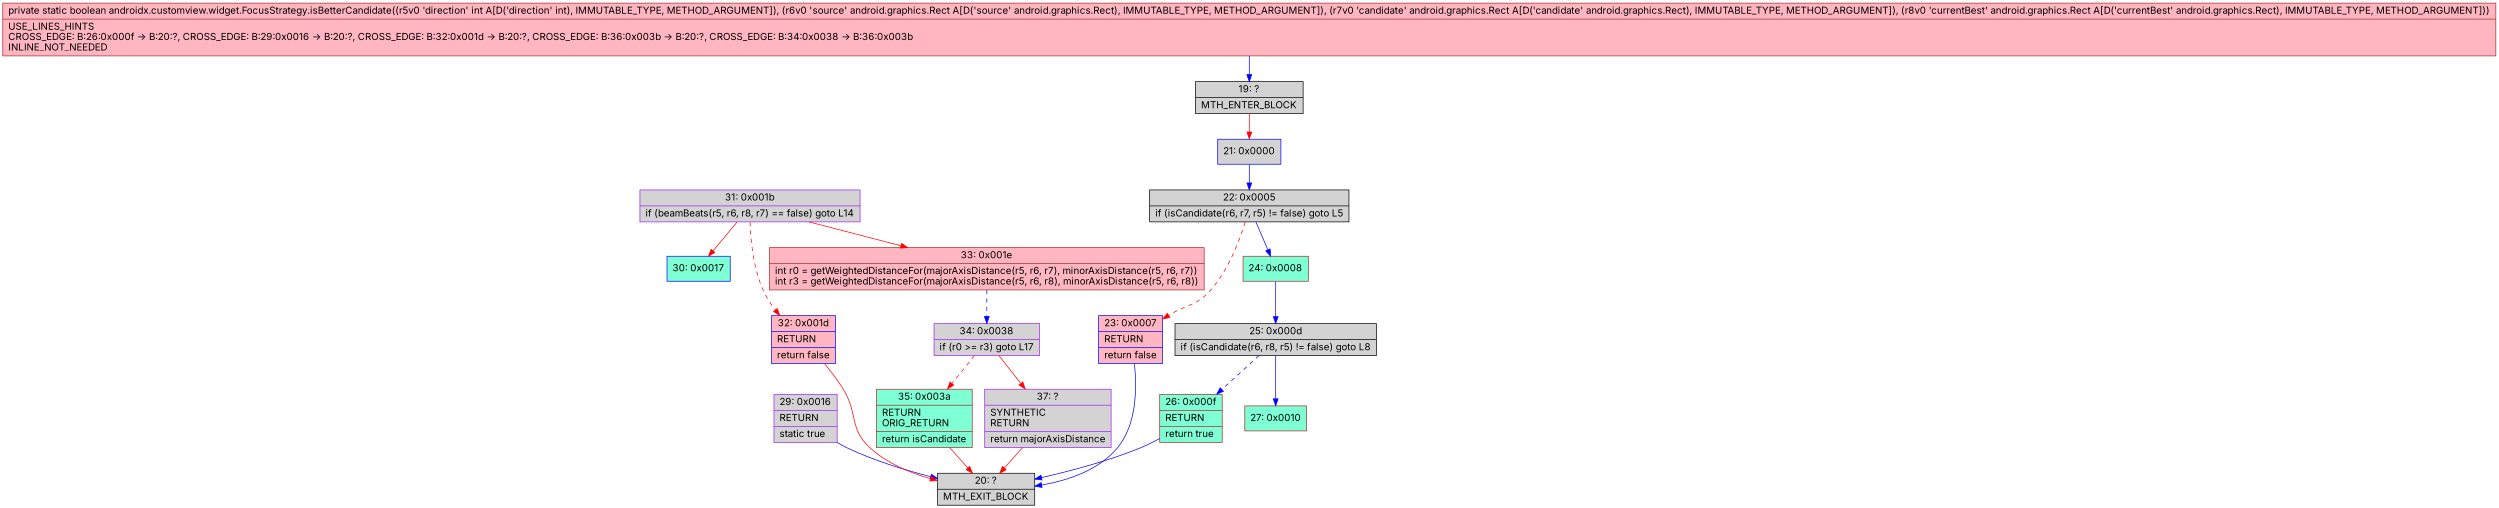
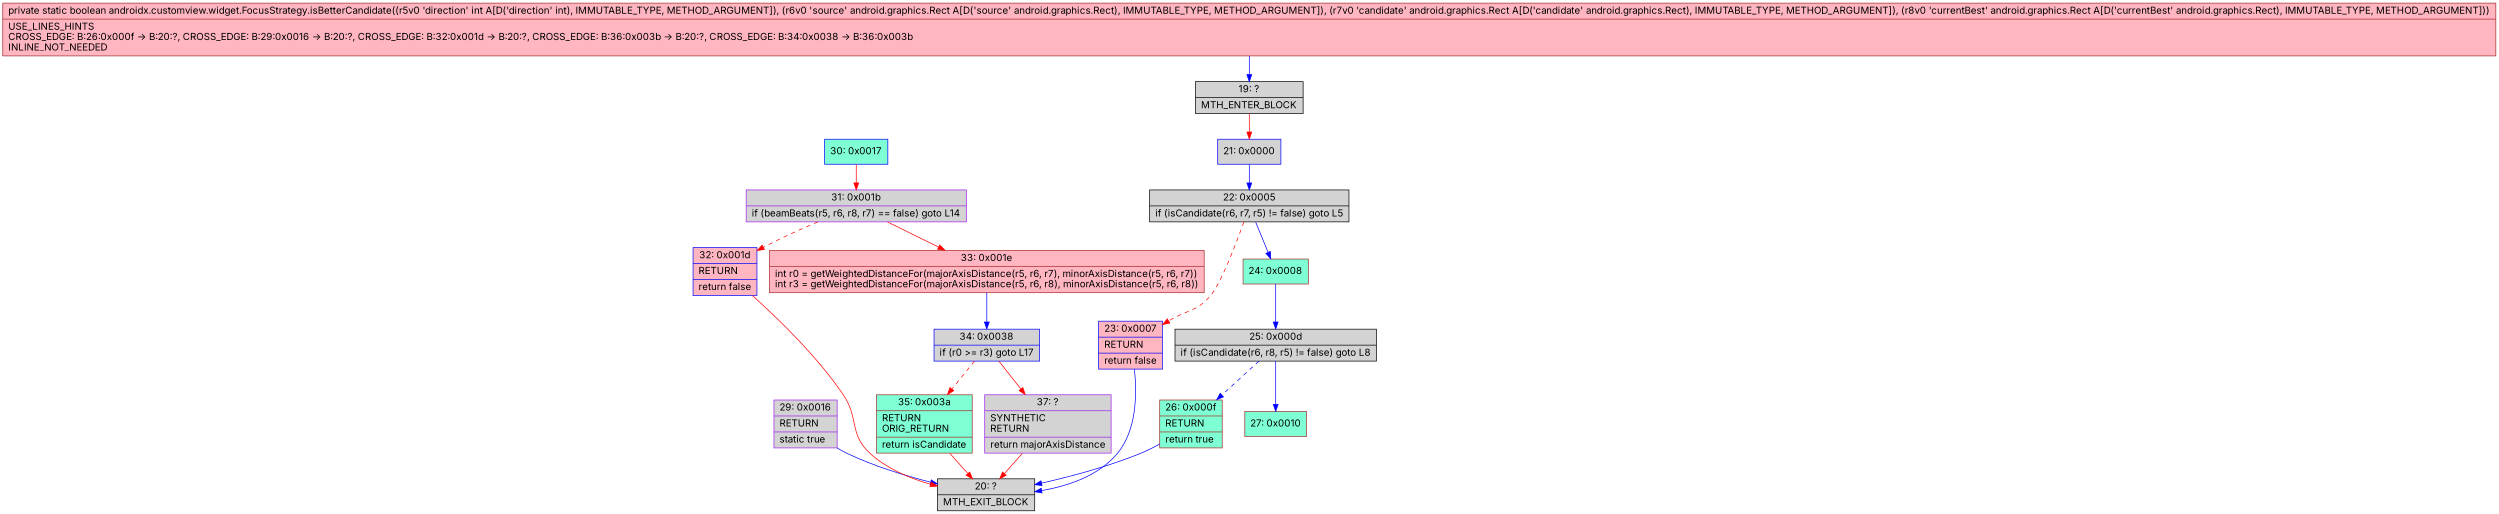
edge "31: 0x001b" -> "30: 0x0017": reversed
edge "33: 0x001e" -> "34: 0x0038": style dashed -> solid
node "34: 0x0038": color purple -> blue
